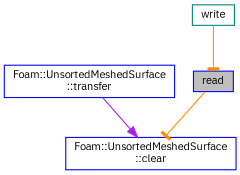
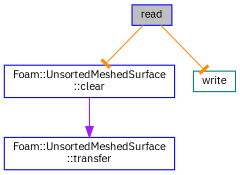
edge "write" -> "read": reversed
edge "Foam::UnsortedMeshedSurface ::transfer" -> "Foam::UnsortedMeshedSurface ::clear": reversed
